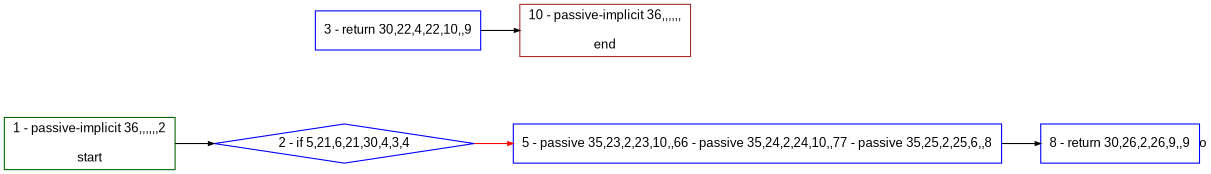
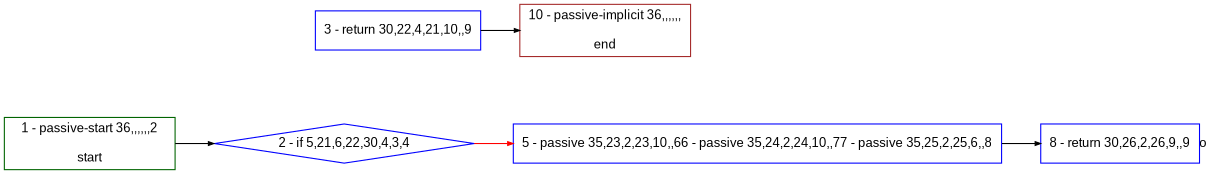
node "3 - return 30,22,4,22,10,,9": label "3 - return 30,22,4,22,10,,9" -> "3 - return 30,22,4,21,10,,9"
node "1 - passive-implicit 36,,,,,,2 start": label "1 - passive-implicit 36,,,,,,2 start" -> "1 - passive-start 36,,,,,,2 start"
node "2 - if 5,21,6,21,30,4,3,4": label "2 - if 5,21,6,21,30,4,3,4" -> "2 - if 5,21,6,22,30,4,3,4"
